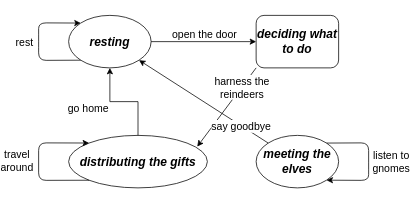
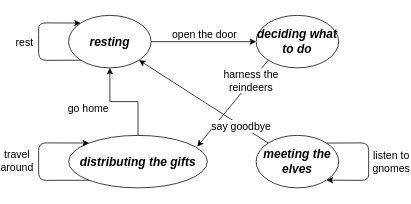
node "deciding what to do": shape rounded rectangle -> ellipse
